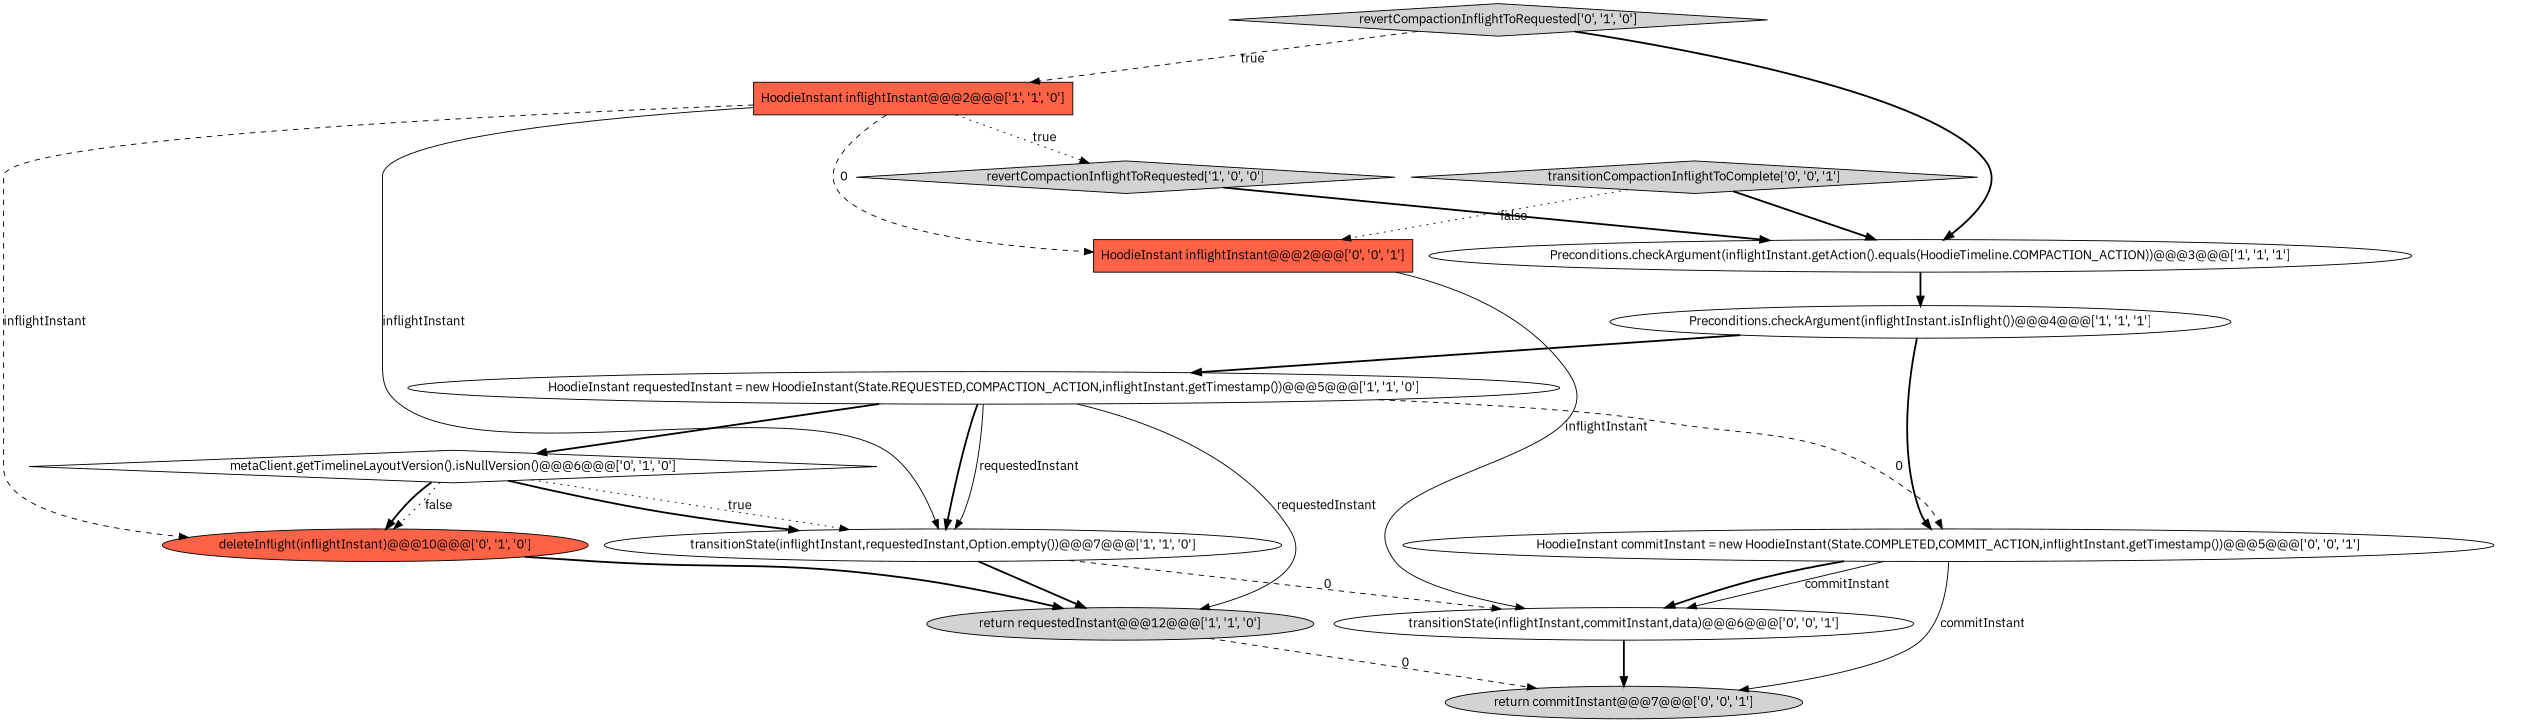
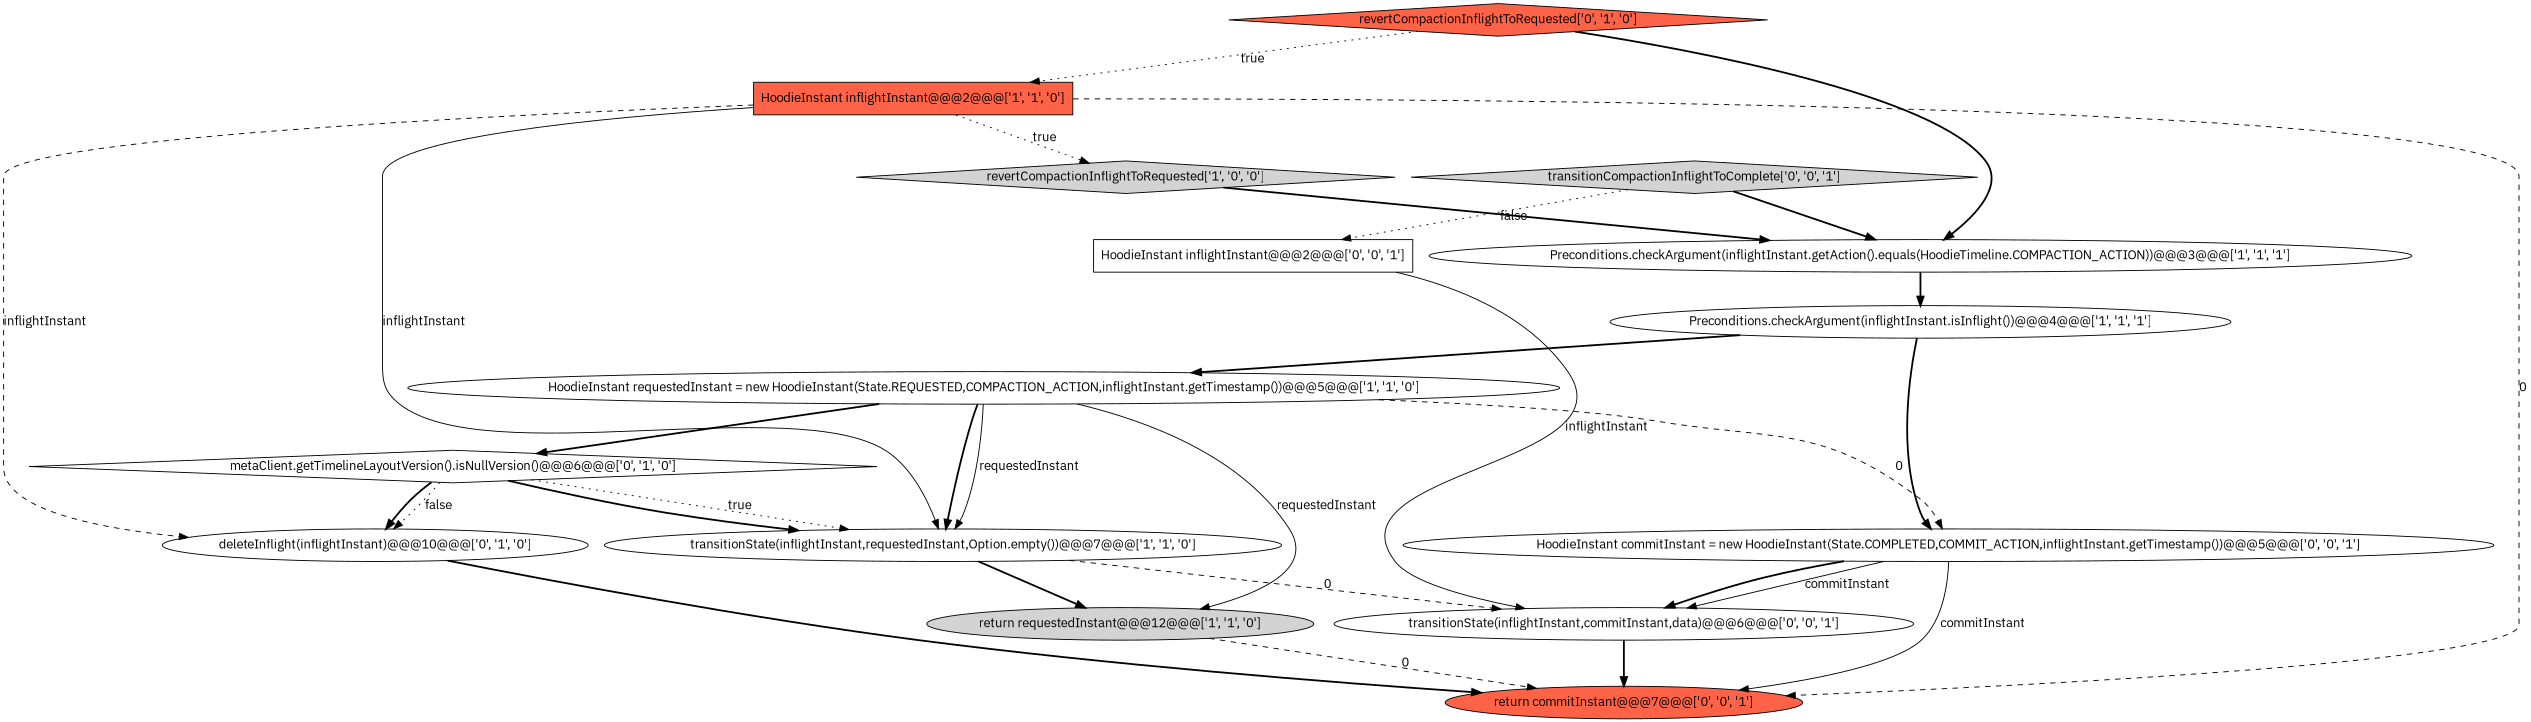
node "revertCompactionInflightToRequested['0', '1', '0']": fillcolor lightgray -> tomato
edge "revertCompactionInflightToRequested['0', '1', '0']" -> "HoodieInstant inflightInstant@@@2@@@['1', '1', '0']": style dashed -> dotted
edge "HoodieInstant inflightInstant@@@2@@@['1', '1', '0']" -> "HoodieInstant inflightInstant@@@2@@@['0', '0', '1']": now "HoodieInstant inflightInstant@@@2@@@['1', '1', '0']" -> "return commitInstant@@@7@@@['0', '0', '1']"
node "HoodieInstant inflightInstant@@@2@@@['0', '0', '1']": fillcolor tomato -> white
node "deleteInflight(inflightInstant)@@@10@@@['0', '1', '0']": fillcolor tomato -> white
edge "deleteInflight(inflightInstant)@@@10@@@['0', '1', '0']" -> "return requestedInstant@@@12@@@['1', '1', '0']": now "deleteInflight(inflightInstant)@@@10@@@['0', '1', '0']" -> "return commitInstant@@@7@@@['0', '0', '1']"
node "return commitInstant@@@7@@@['0', '0', '1']": fillcolor lightgray -> tomato
